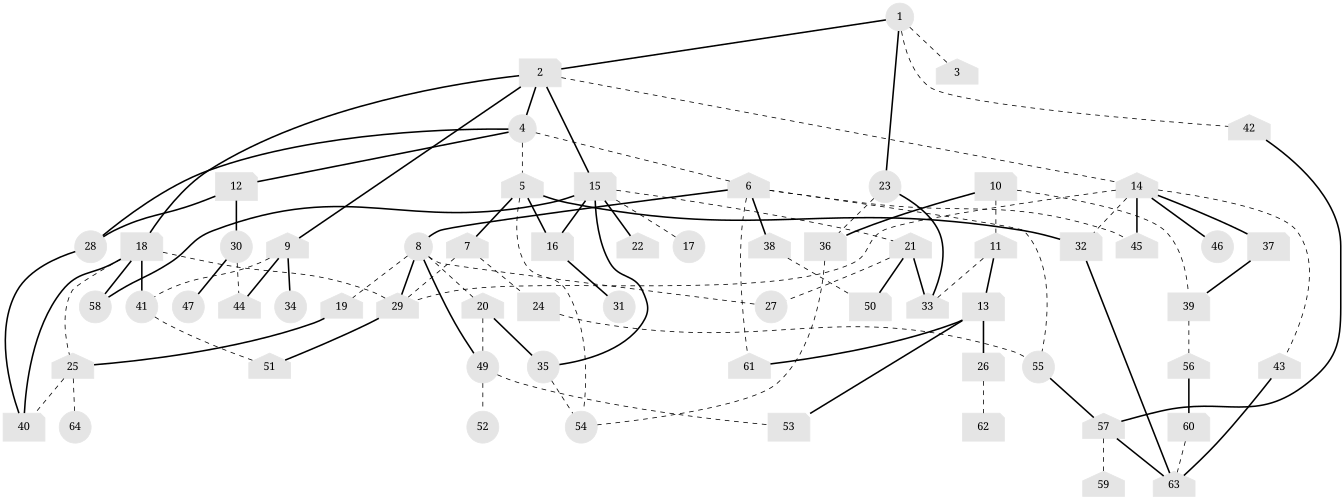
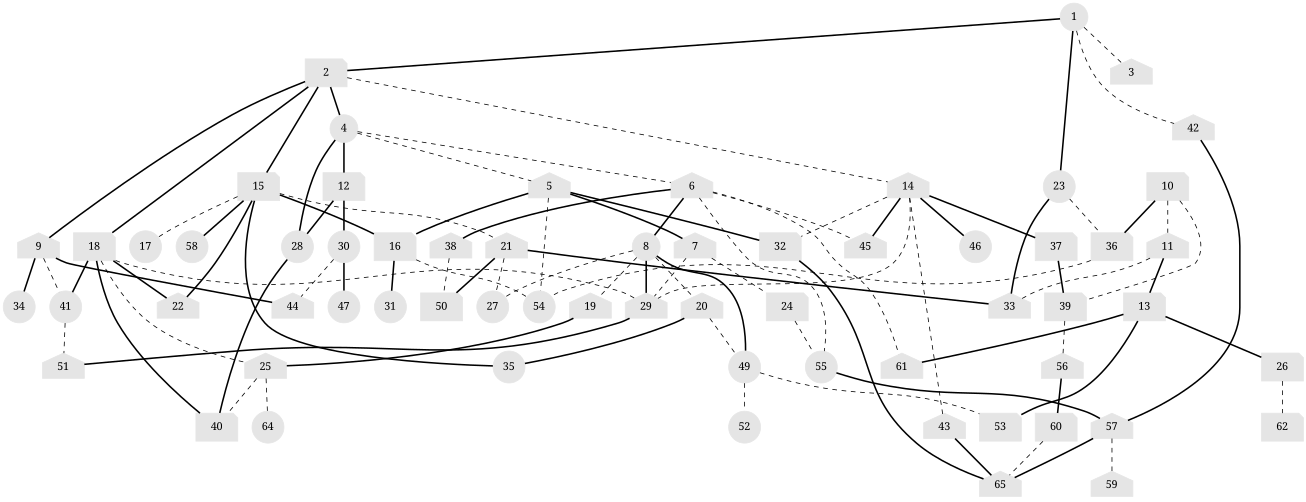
edge "18" -- "58": now "18" -- "22"
edge "35" -- "54": now "16" -- "54"
node "63": label "63" -> "65"
